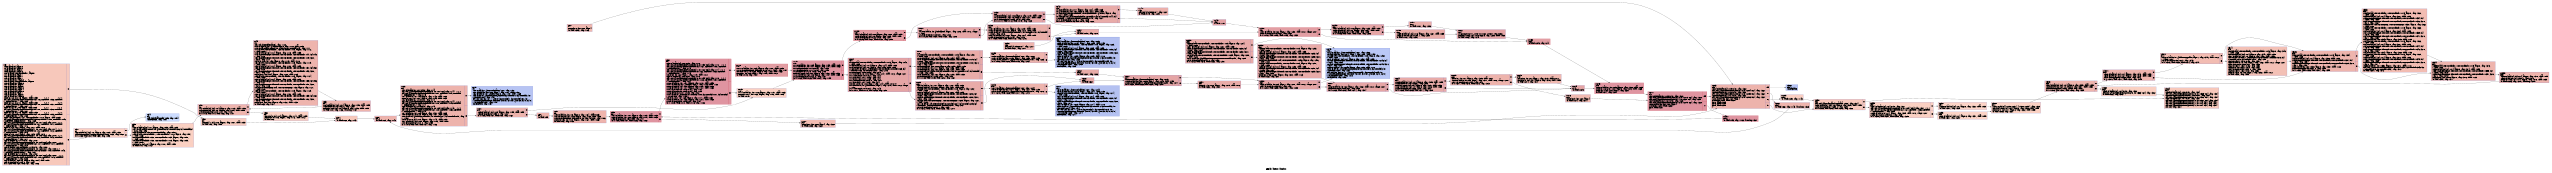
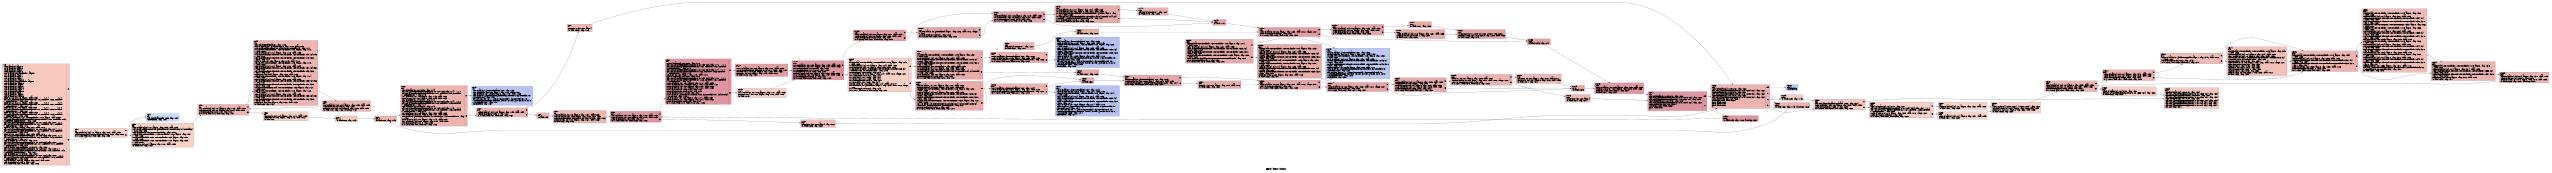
node "%130:": removed
node "%164:": fillcolor #c5333470 -> #f3947570
edge "%84:" -> "%113:": now "%84:" -> "%87:"
node "%30:": removed
